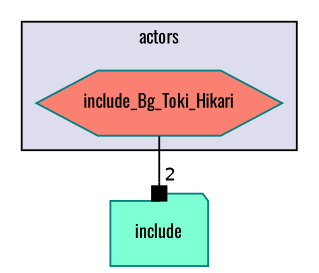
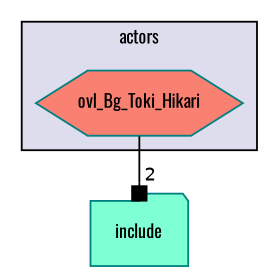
node "include_Bg_Toki_Hikari": label "include_Bg_Toki_Hikari" -> "ovl_Bg_Toki_Hikari"
